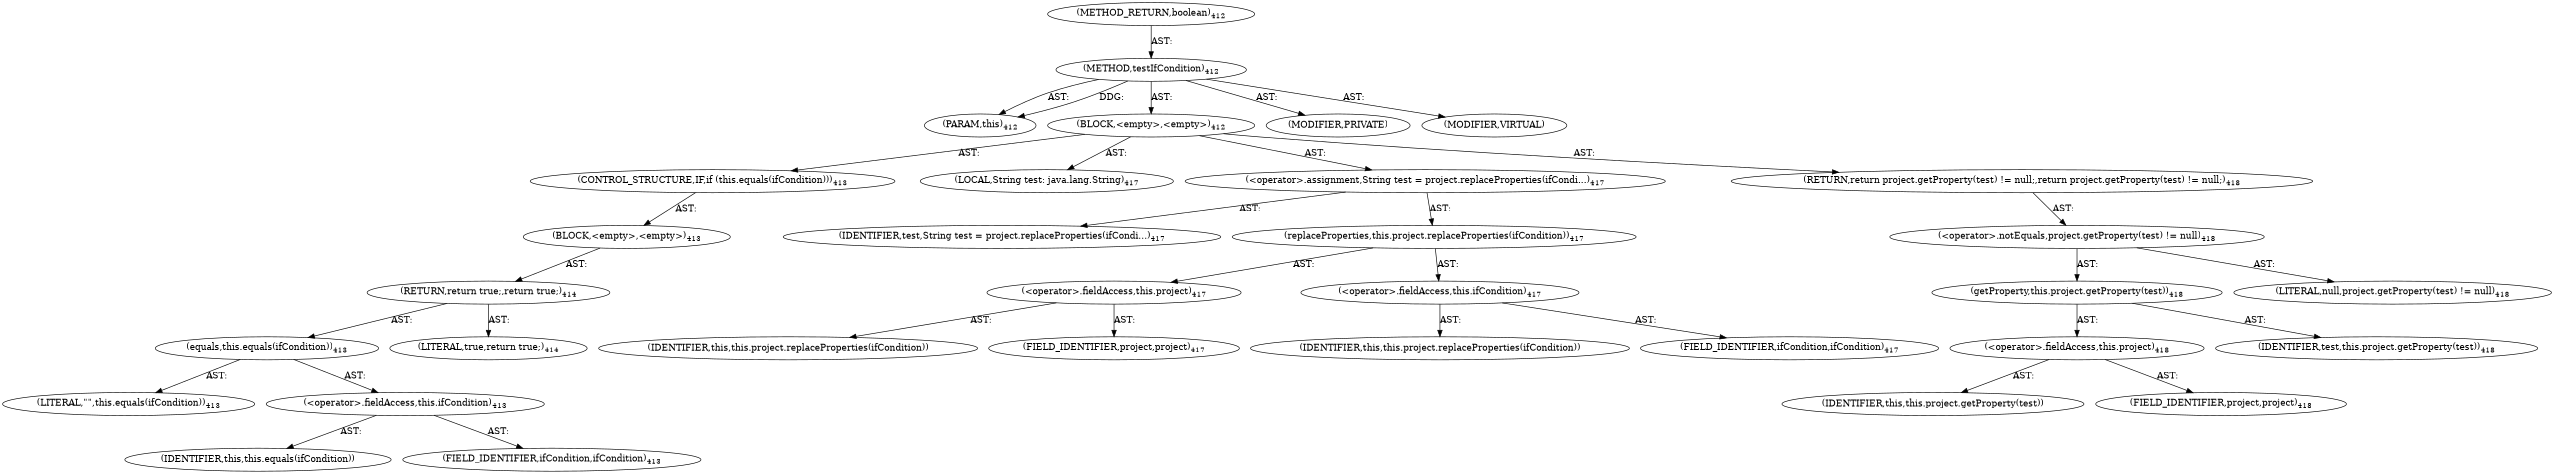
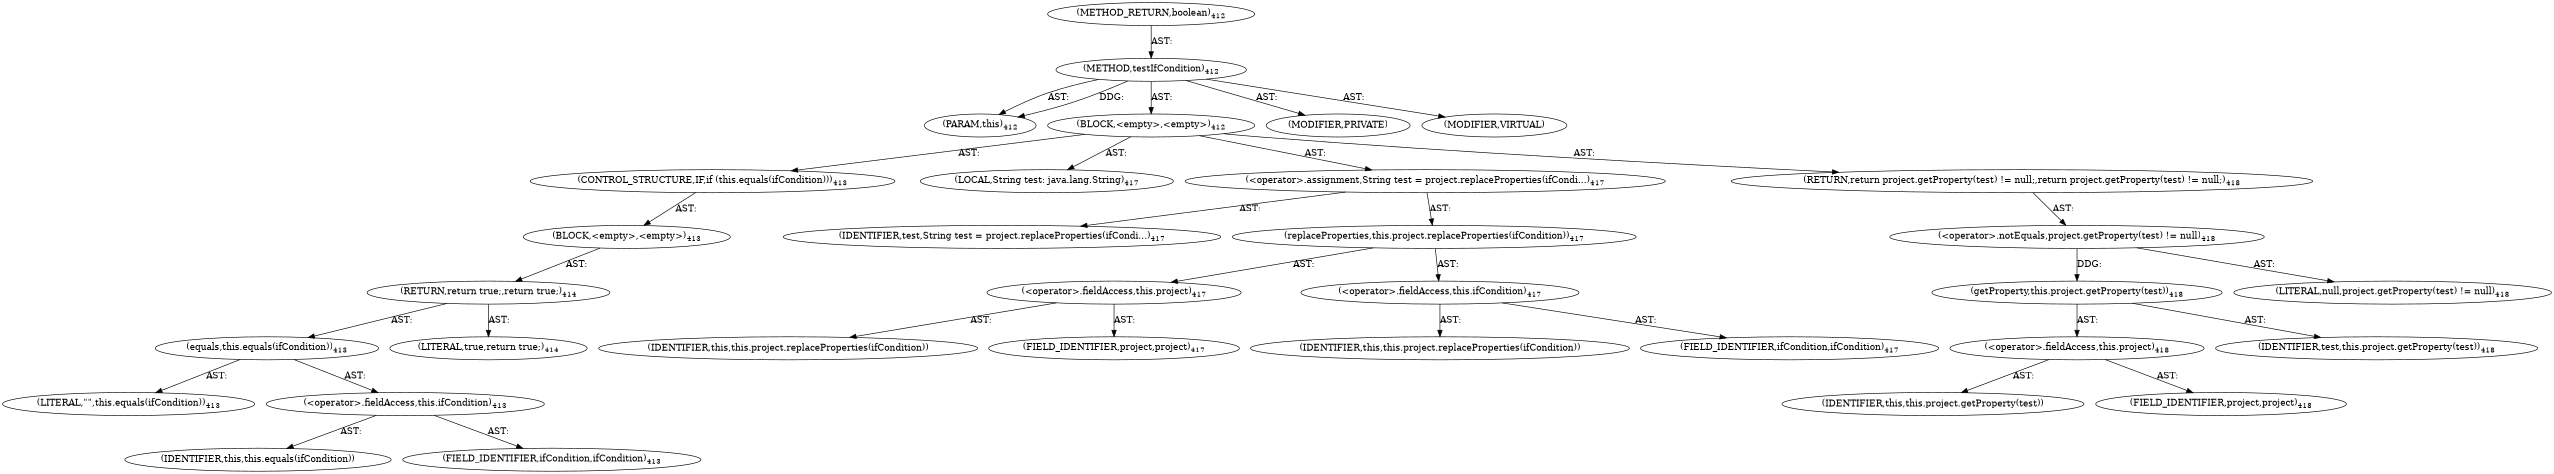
edge "(<operator>.notEquals,project.getProperty(test) != null)" -> "(getProperty,this.project.getProperty(test))": label "AST: " -> "DDG: "
